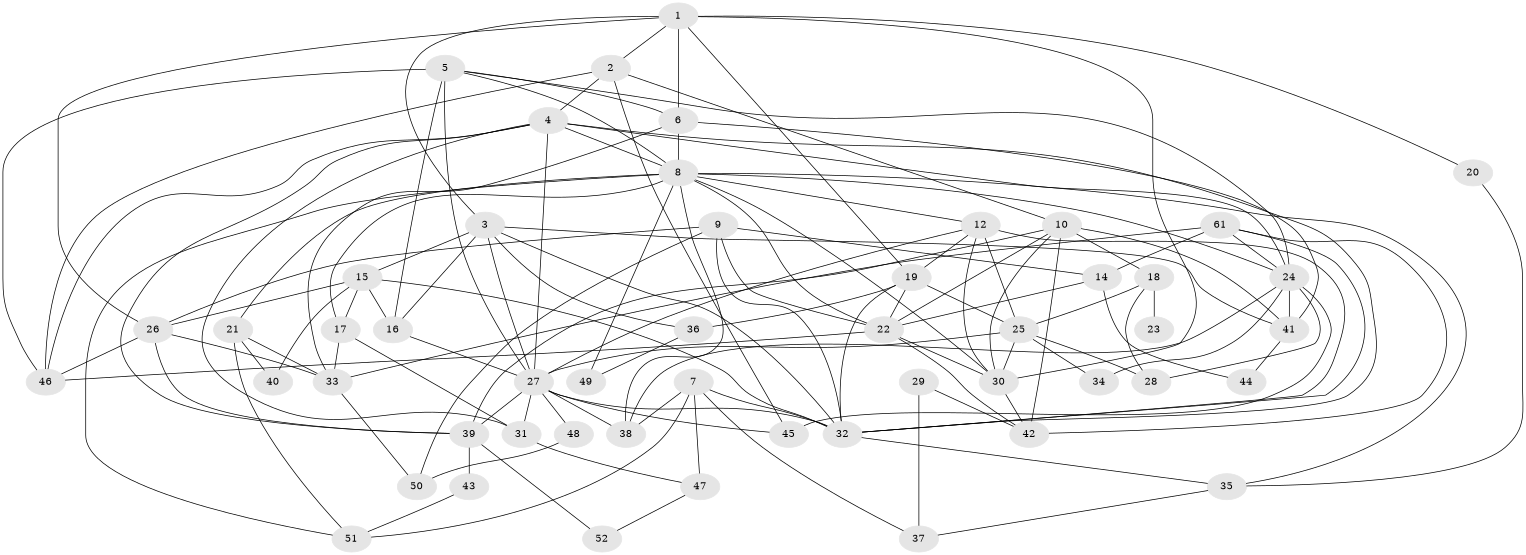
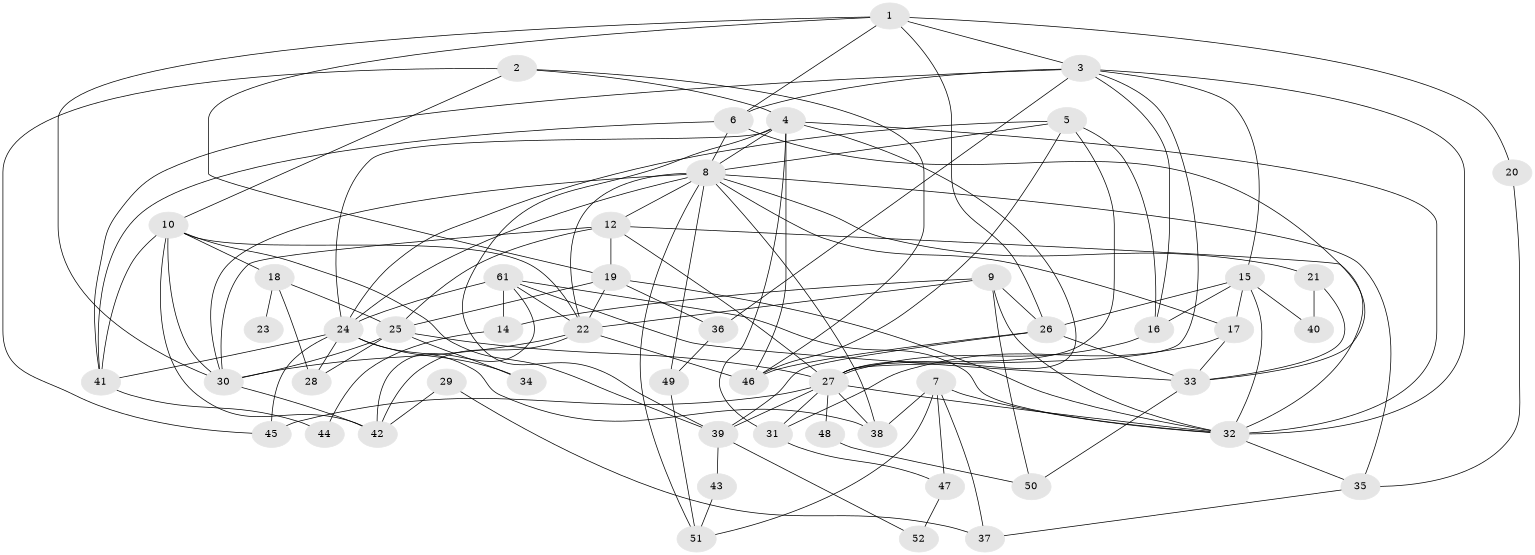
edge "1" -- "2": removed
edge "5" -- "6": now "3" -- "6"
edge "14" -- "22": now "61" -- "22"
edge "21" -- "51": now "49" -- "51"
